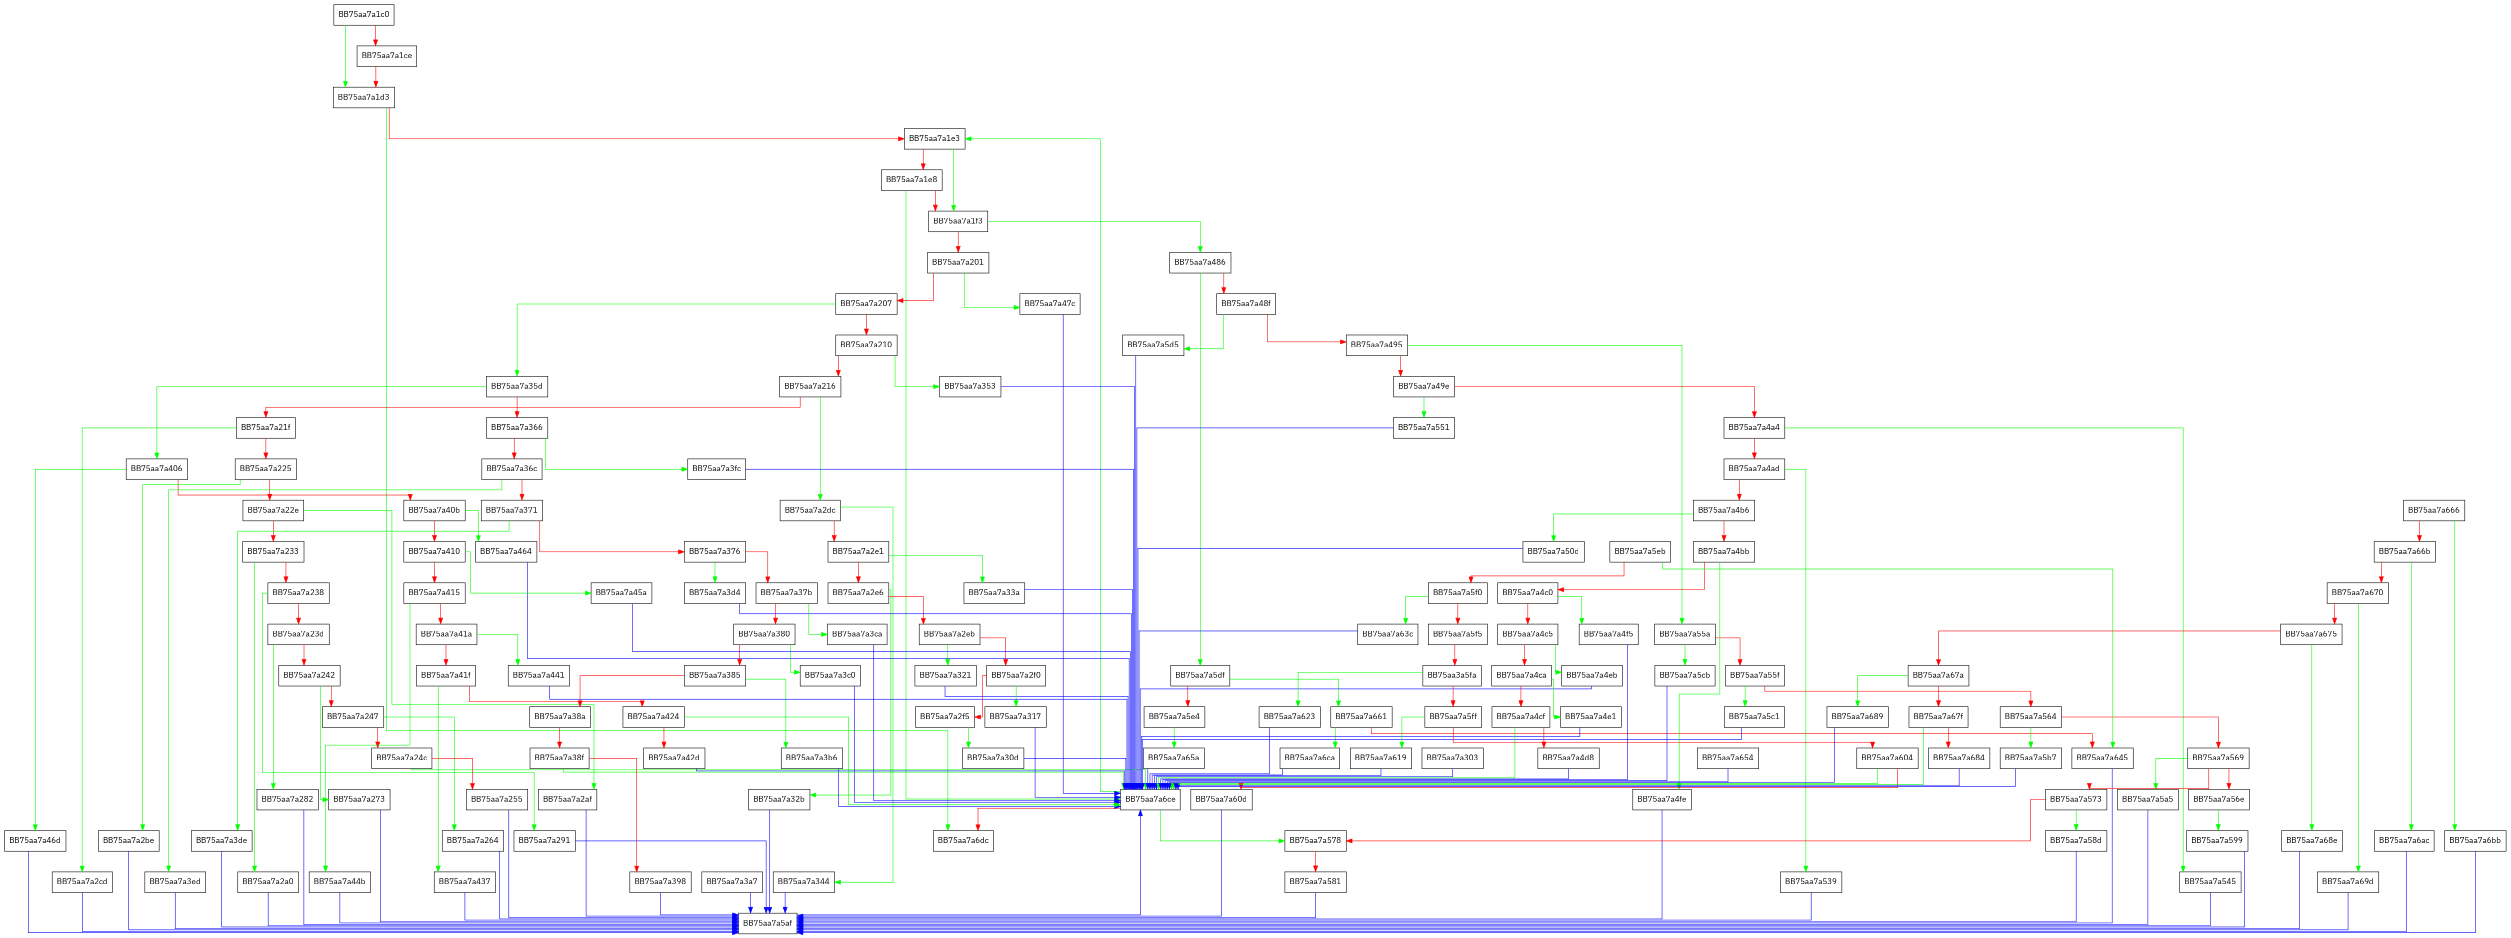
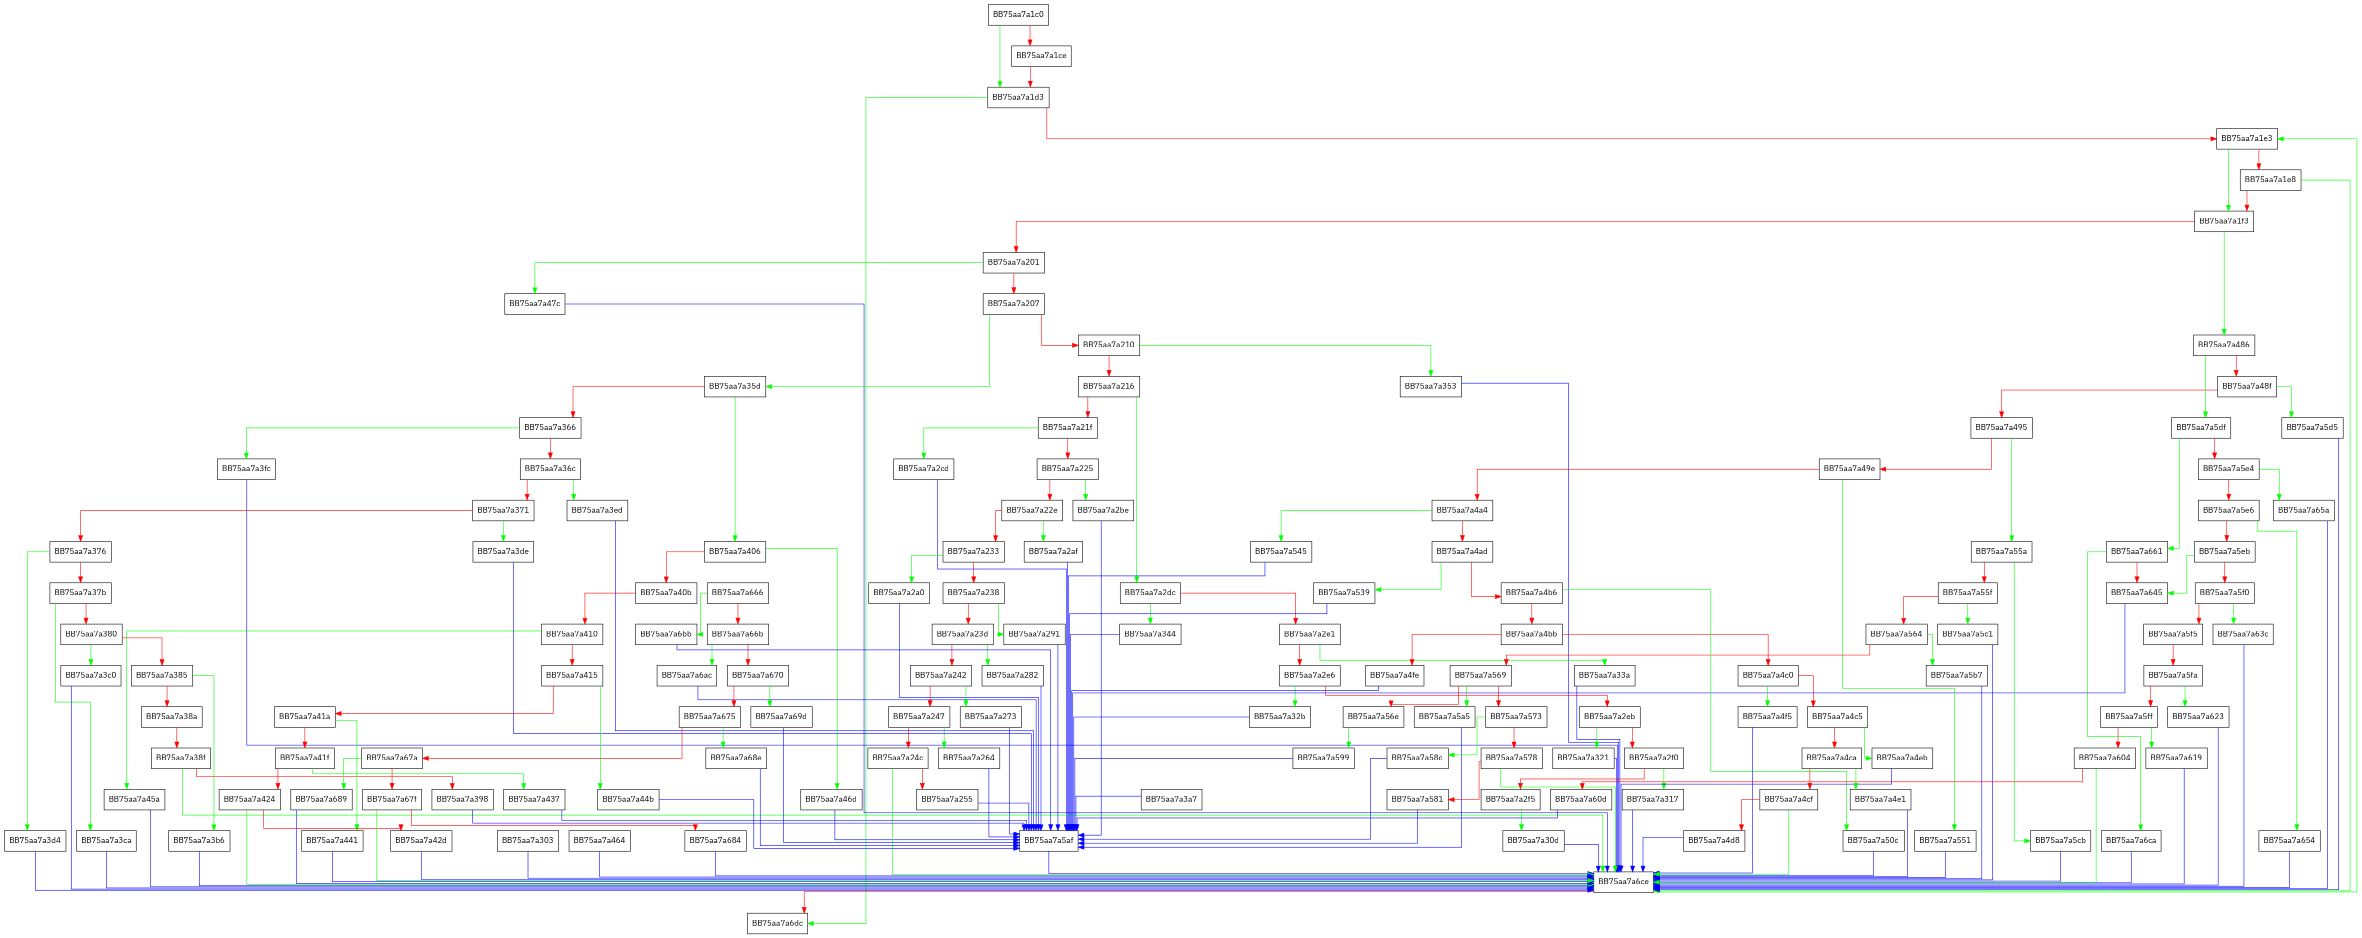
node "BB75aa7a5e6": added
edge "BB75aa7a40b" -> "BB75aa7a464": removed
node "BB75aa3a5fa": label "BB75aa3a5fa" -> "BB75aa7a5fa"
edge "BB75aa7a4bb" -> "BB75aa7a4fe": color green -> red
edge "BB75aa7a6ce" -> "BB75aa7a578": reversed
